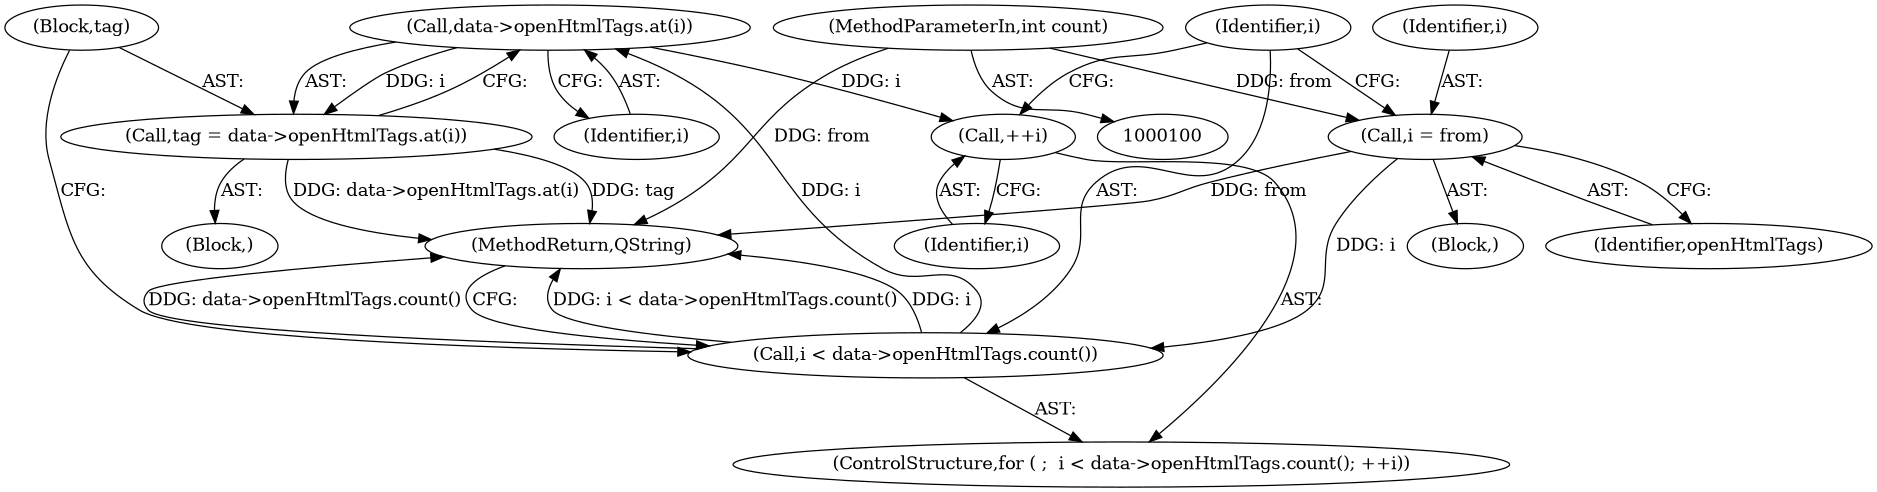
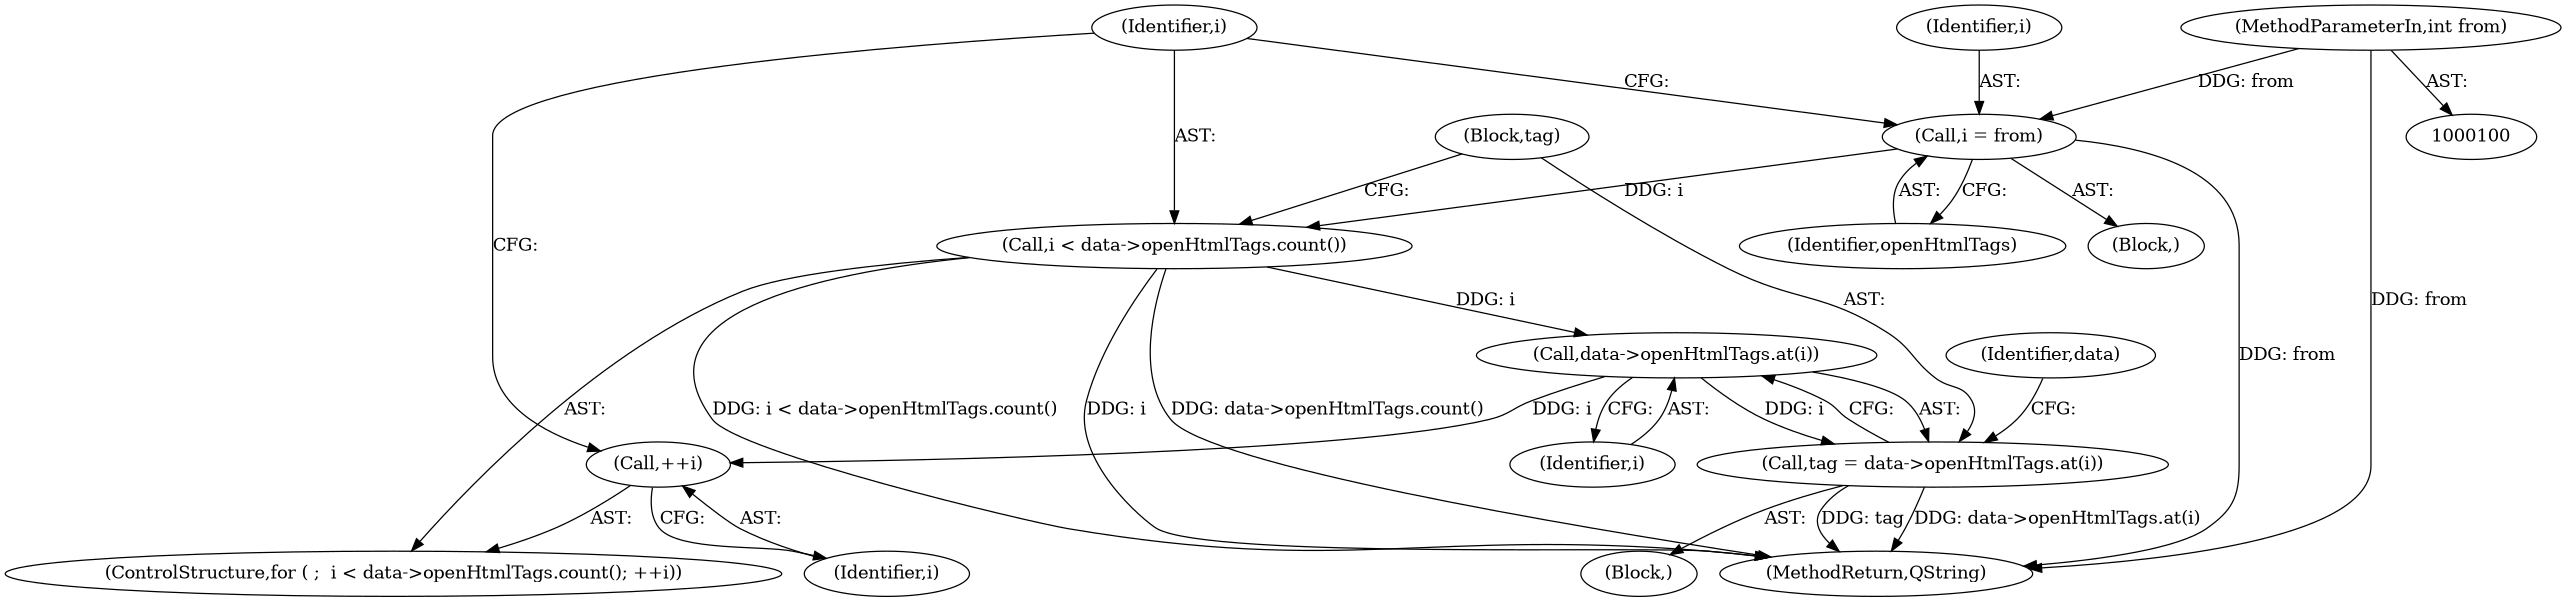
node "(MethodParameterIn,int count)": label "(MethodParameterIn,int count)" -> "(MethodParameterIn,int from)"
edge "(MethodReturn,QString)" -> "(Call,i < data->openHtmlTags.count())": removed, label "CFG:"
node "(Identifier,data)": added
